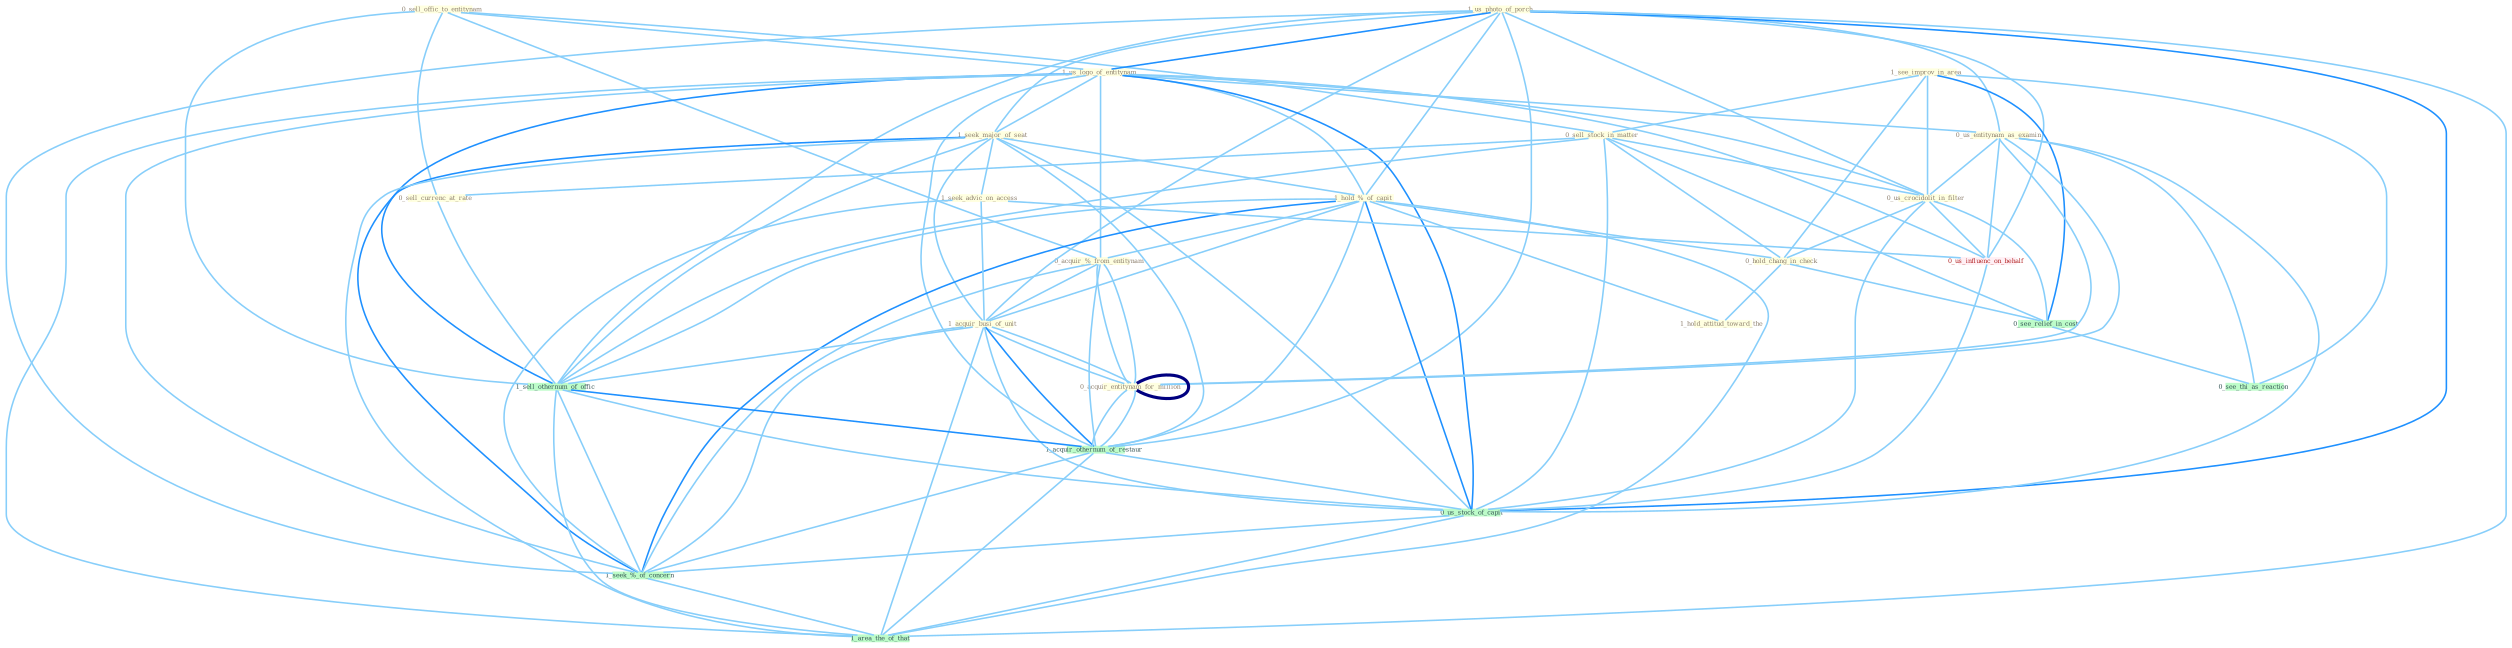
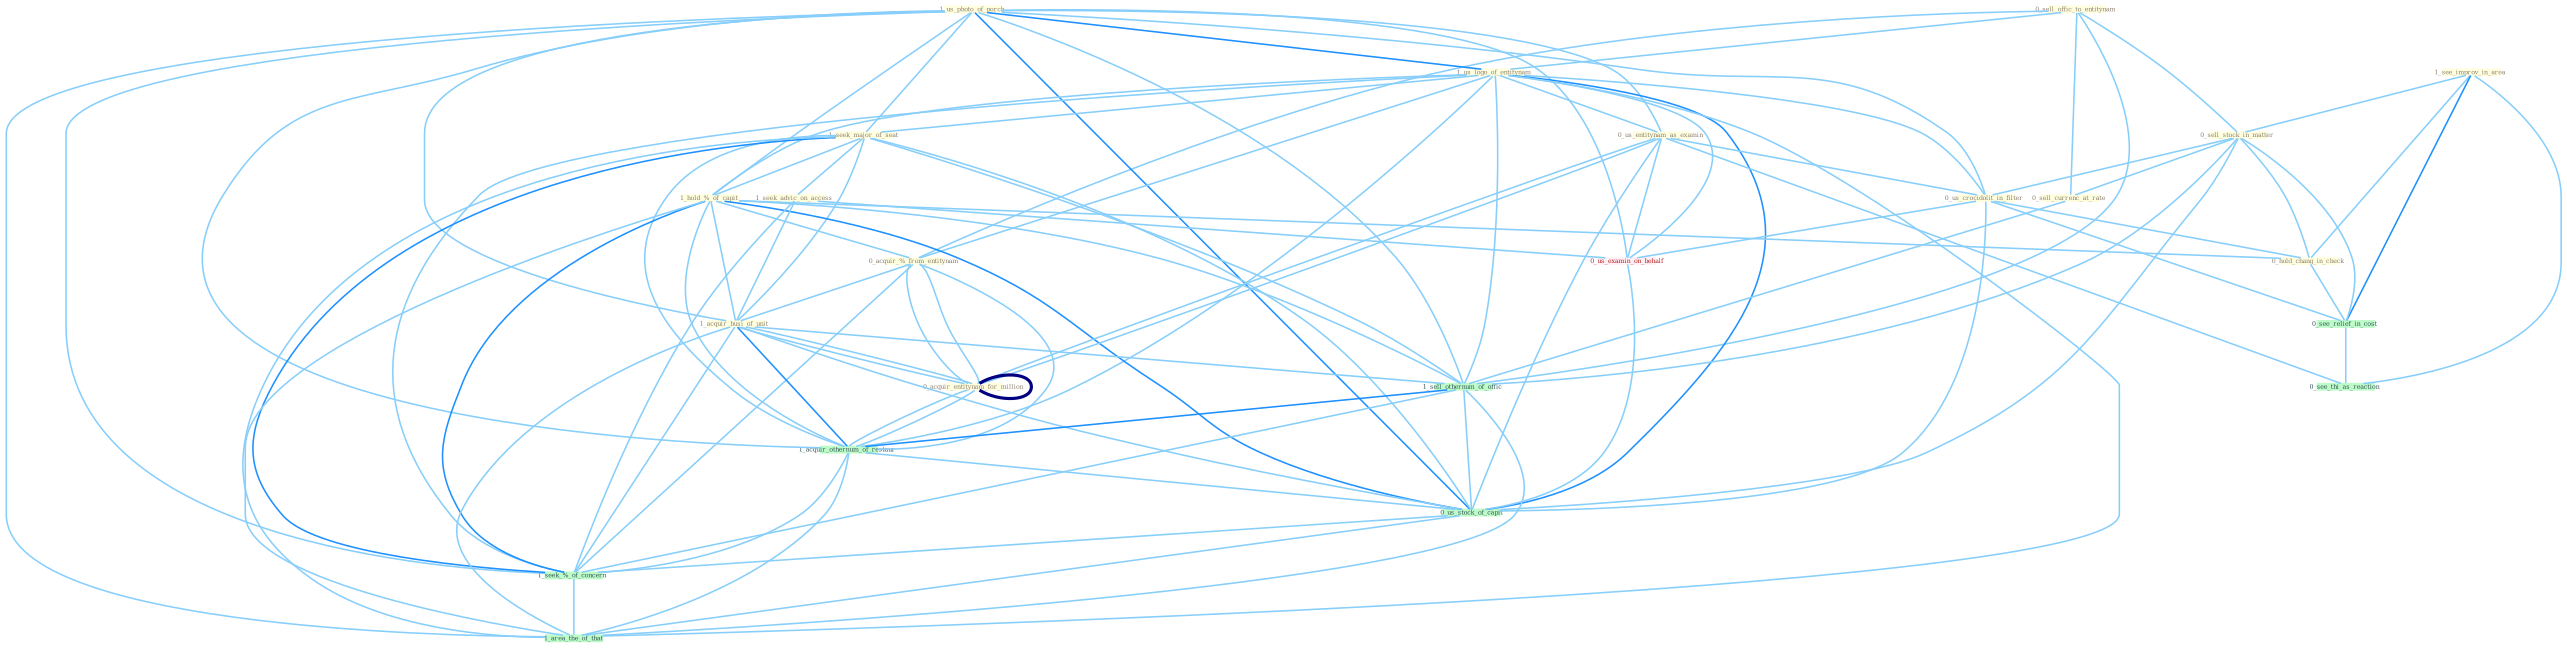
edge "1_us_logo_of_entitynam" -- "1_sell_othernum_of_offic": color #1e90ff -> #87cefa
edge "1_see_improv_in_area" -- "0_us_crocidolit_in_filter": removed
node "0_us_influenc_on_behalf": label "0_us_influenc_on_behalf" -> "0_us_examin_on_behalf"
node "1_hold_attitud_toward_the": removed
